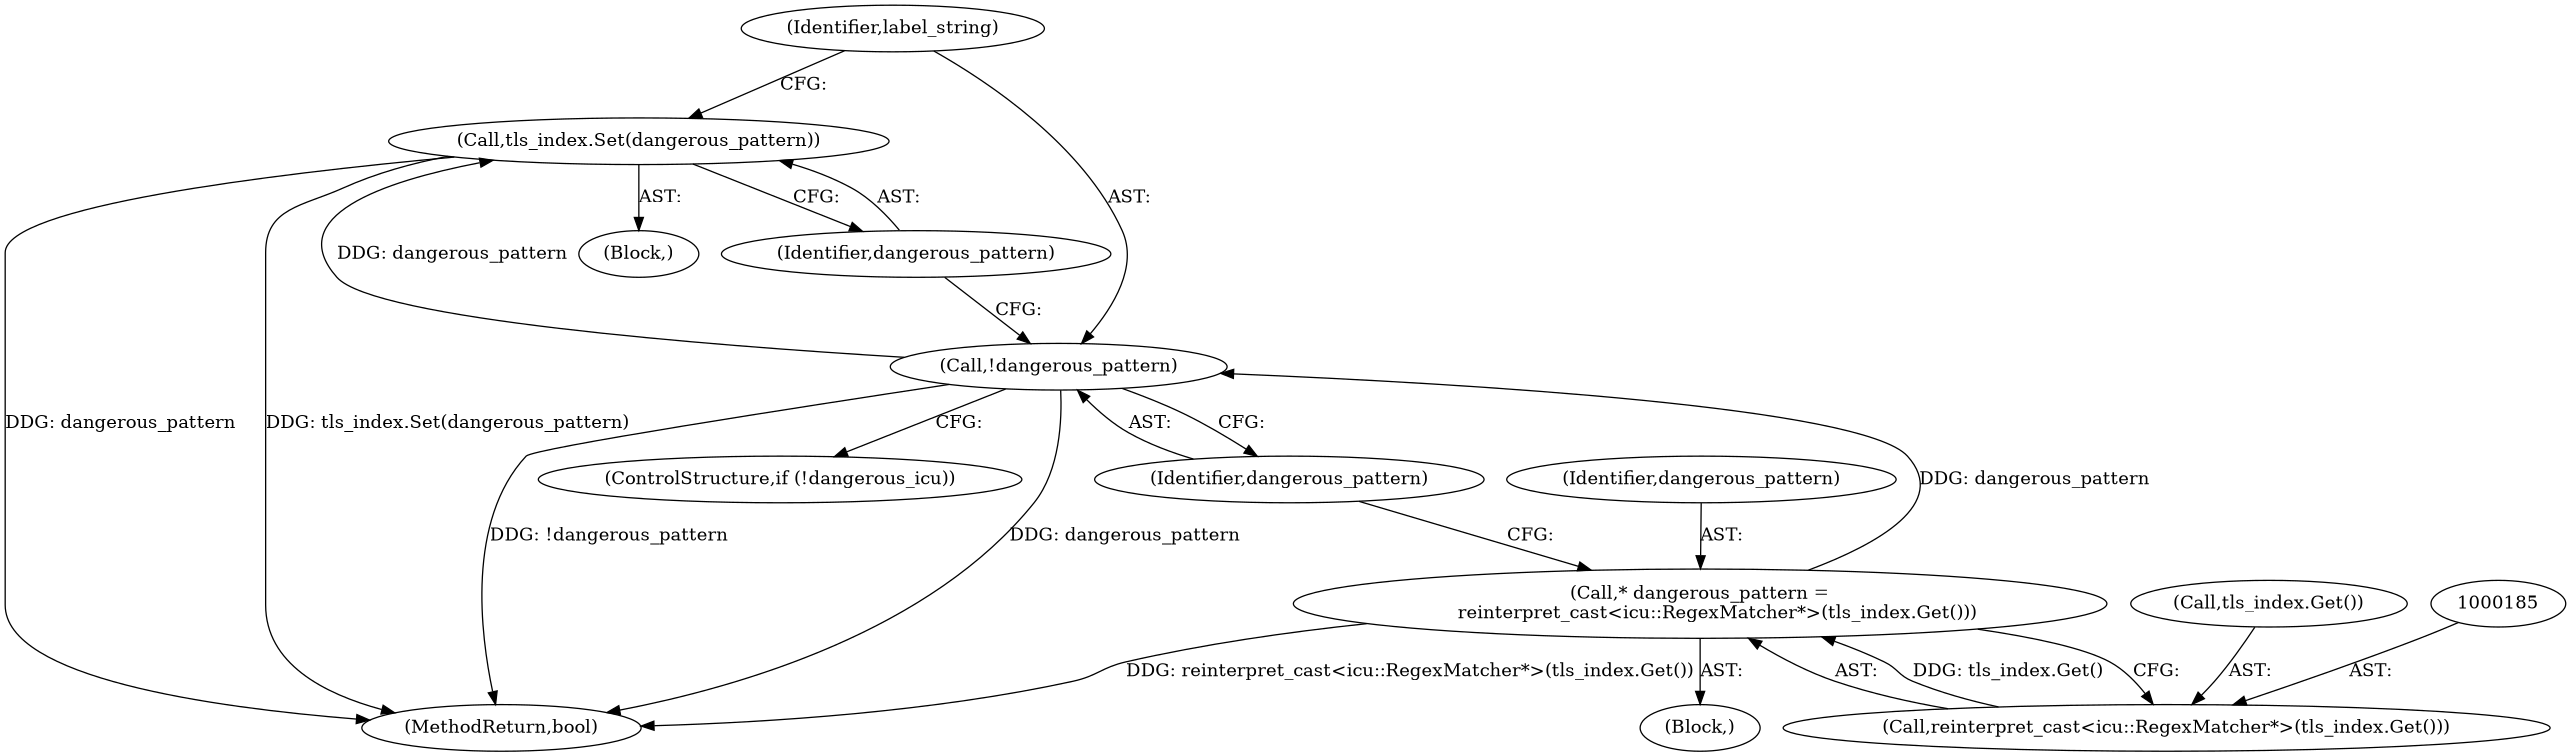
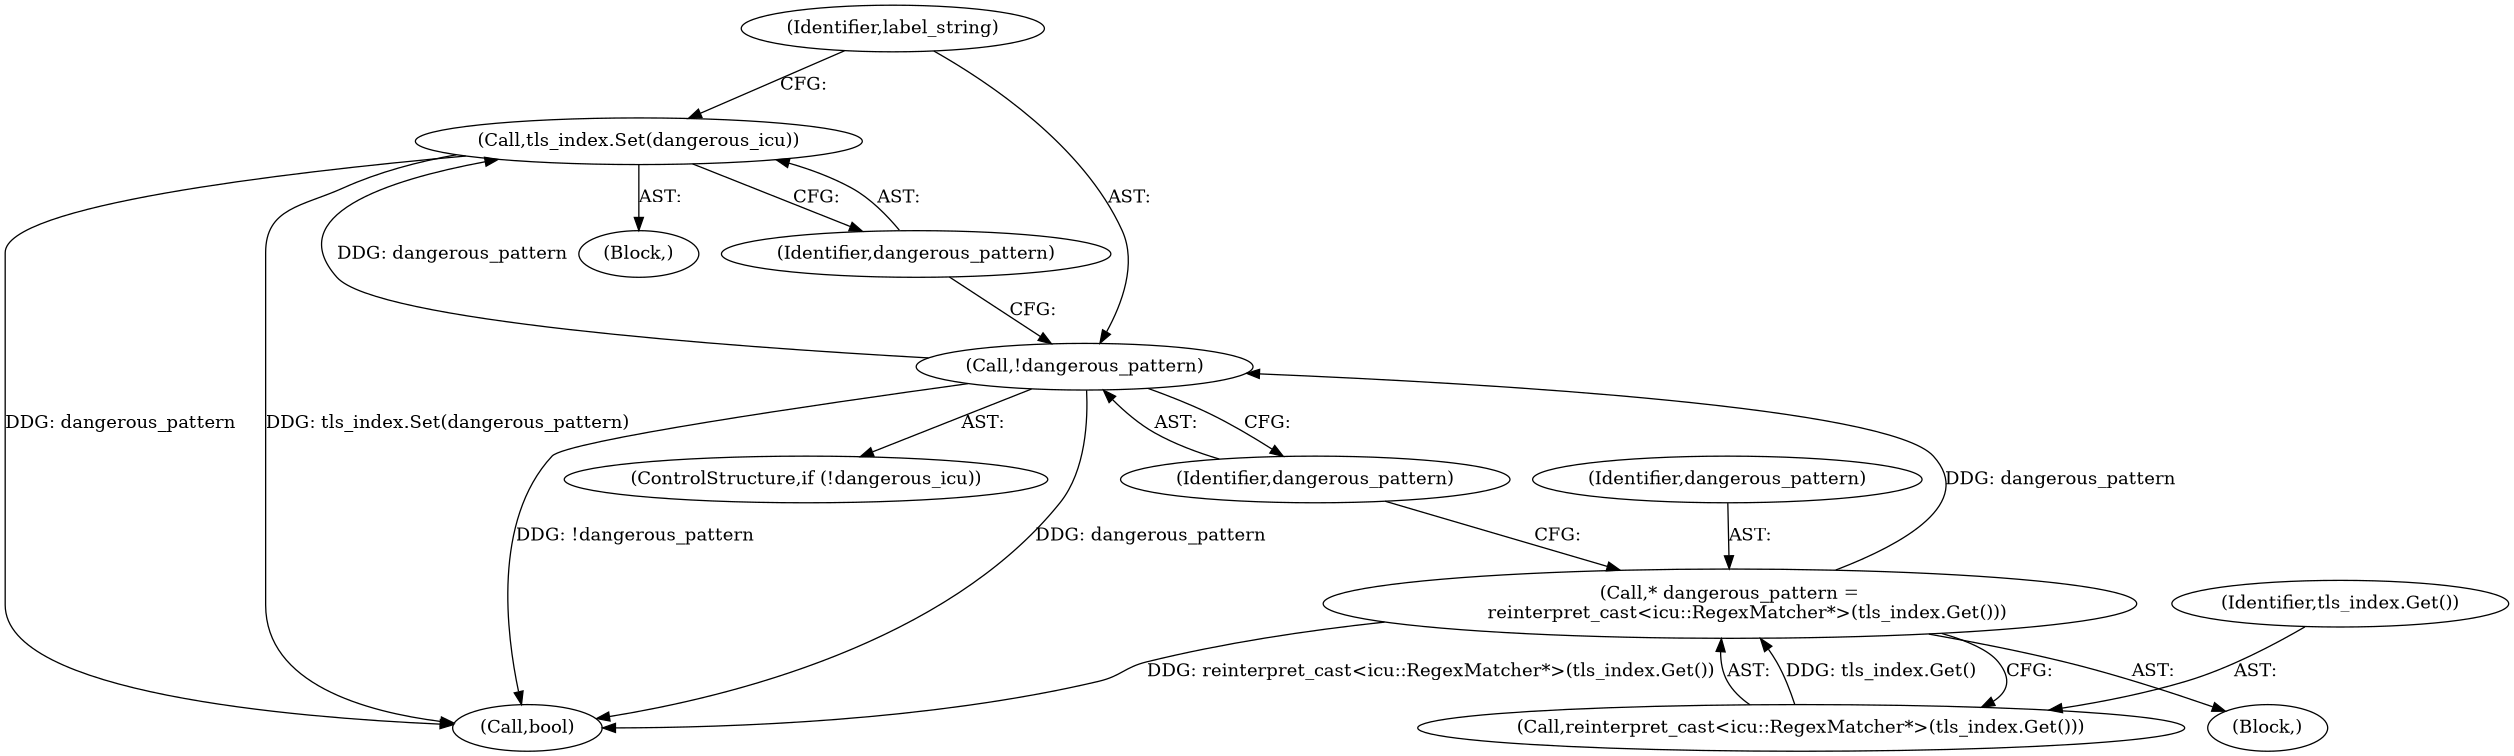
node "(Call,tls_index.Set(dangerous_pattern))": label "(Call,tls_index.Set(dangerous_pattern))" -> "(Call,tls_index.Set(dangerous_icu))"
edge "(Call,!dangerous_pattern)" -> "(ControlStructure,if (!dangerous_icu))": label "CFG: " -> "AST: "
node "(Call,tls_index.Get())": label "(Call,tls_index.Get())" -> "(Identifier,tls_index.Get())"
node "1000185": removed
node "(MethodReturn,bool)": label "(MethodReturn,bool)" -> "(Call,bool)"
